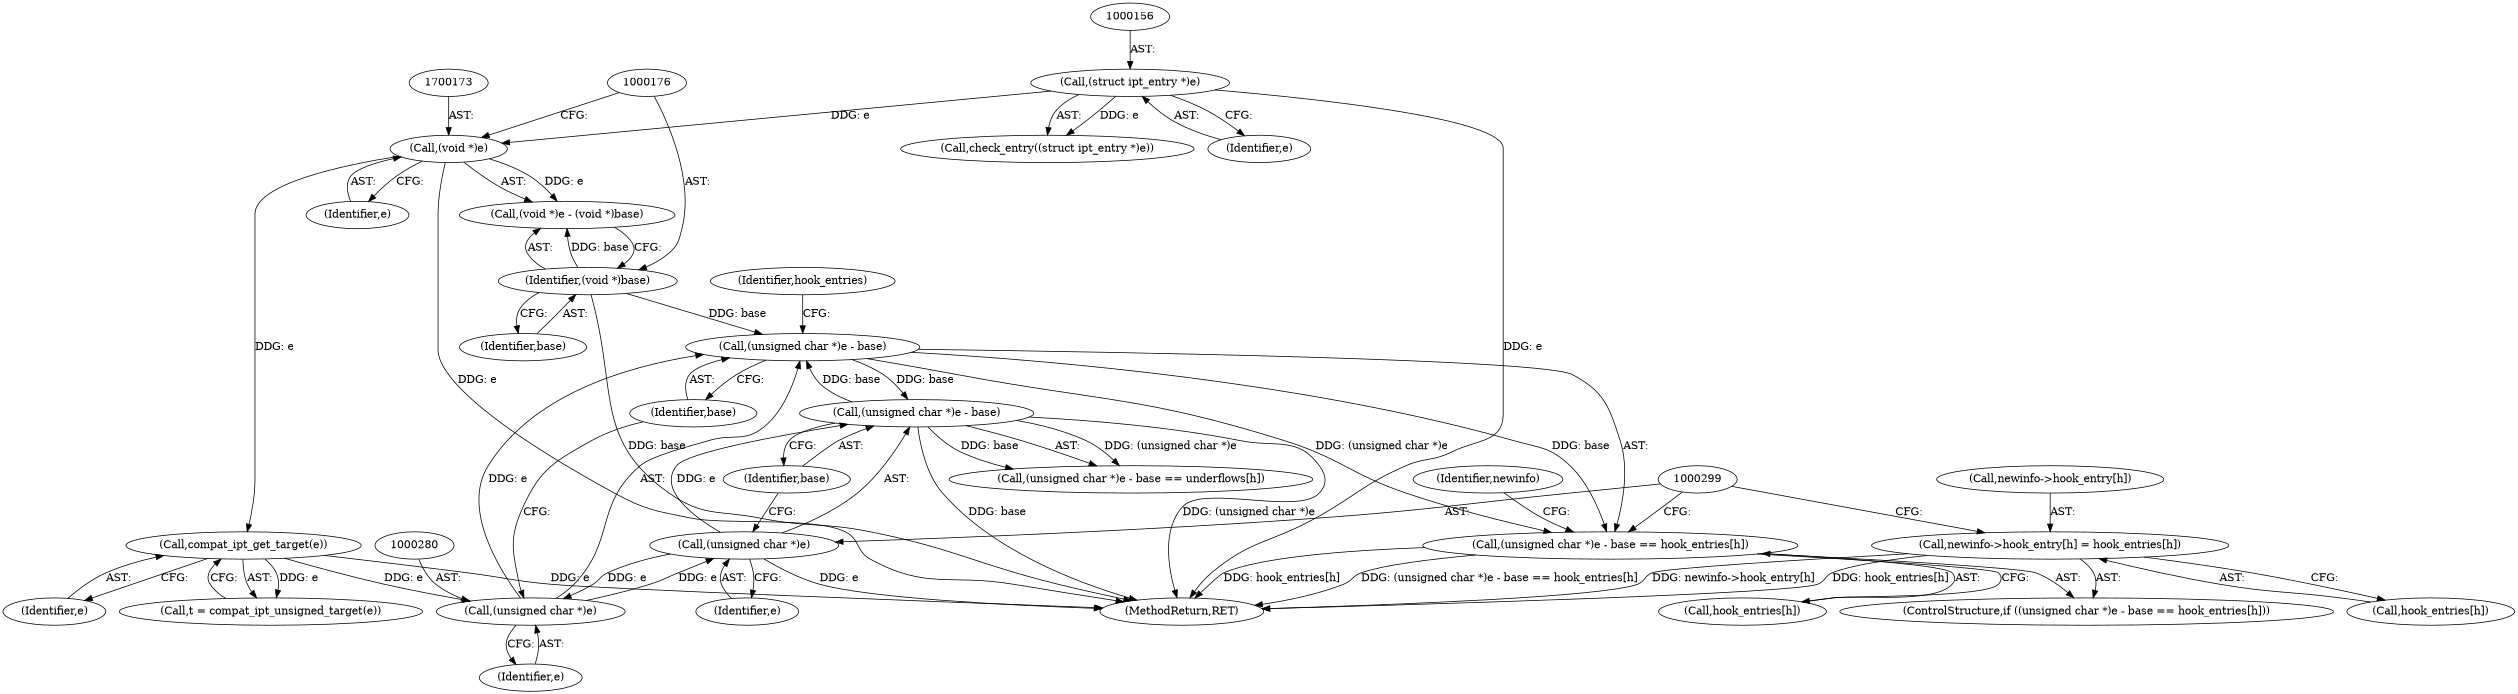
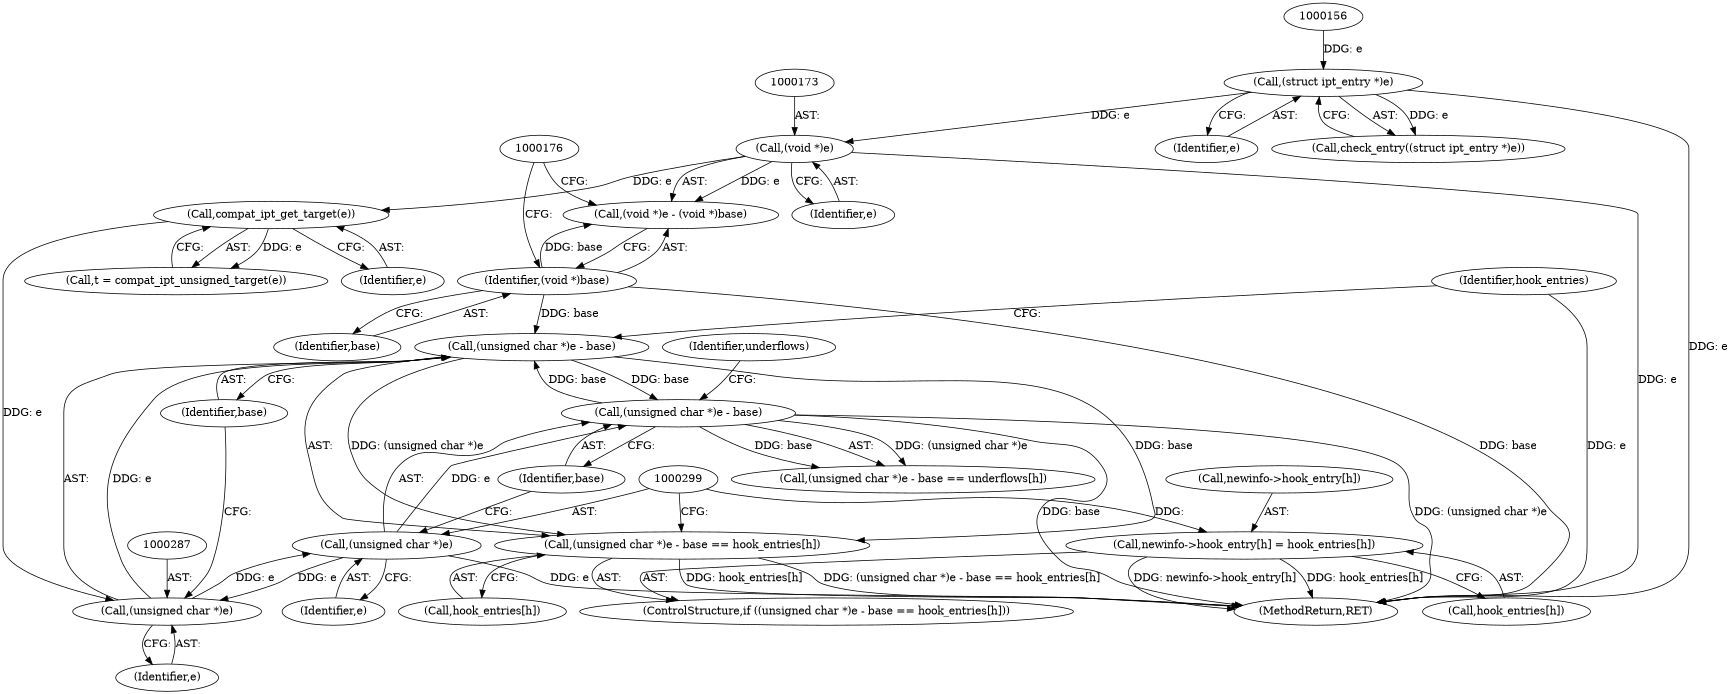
edge "1000156" -> "(Call,(struct ipt_entry *)e)": label "AST: " -> "DDG: e"
node "1700173": label "1700173" -> "1000173"
edge "1000176" -> "(Call,(void *)e)": now "1000176" -> "(Call,(void *)e - (void *)base)"
edge "(Call,check_entry((struct ipt_entry *)e))" -> "(Call,(struct ipt_entry *)e)": added, label "CFG:"
edge "1000176" -> "(Identifier,(void *)base)": label "AST: " -> "CFG: "
node "(Identifier,underflows)": added
node "(Identifier,newinfo)": removed
edge "1000299" -> "(Call,newinfo->hook_entry[h] = hook_entries[h])": label "CFG: " -> "DDG: "
node "1000280": label "1000280" -> "1000287"
edge "(Call,compat_ipt_get_target(e))" -> "(MethodReturn,RET)": now "(Identifier,hook_entries)" -> "(MethodReturn,RET)"
